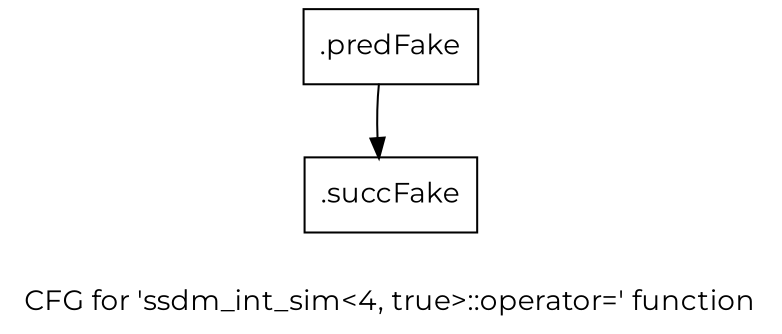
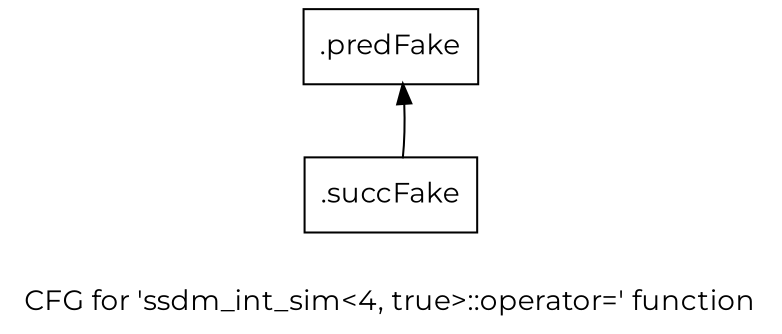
edge ".predFake" -> ".succFake": reversed
